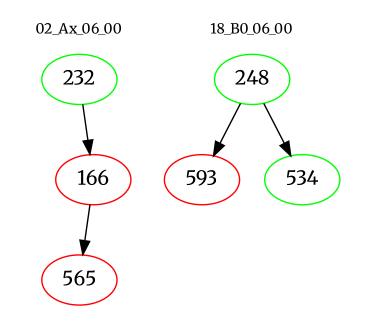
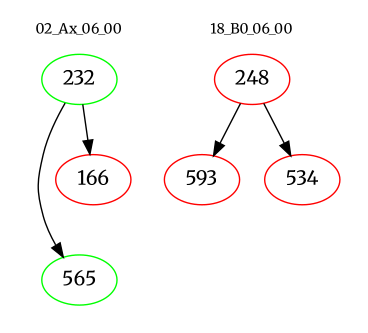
node "248": color green -> red
node "534": color green -> red
edge "166" -> "565": now "232" -> "565"
node "565": color red -> green
